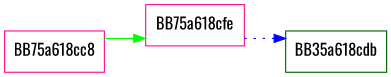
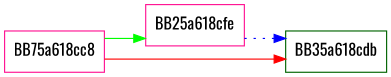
node "BB75a618cfe": label "BB75a618cfe" -> "BB25a618cfe"
edge "BB75a618cc8" -> "BB35a618cdb": added
